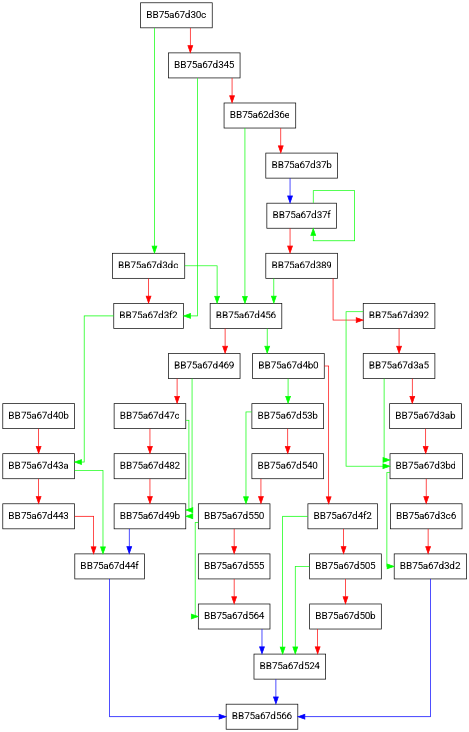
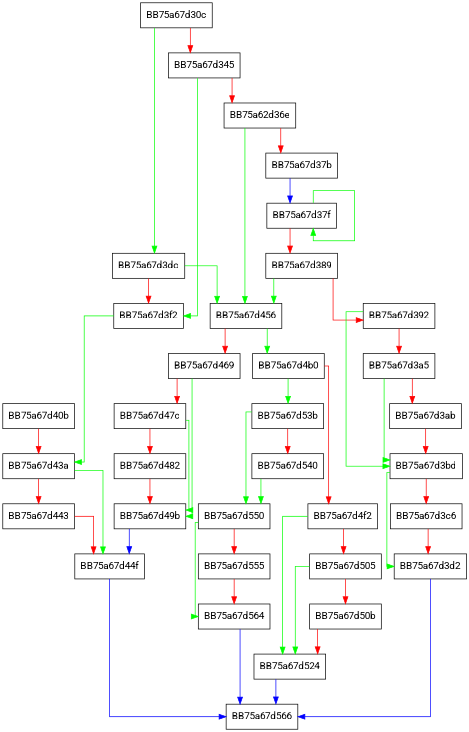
edge "BB75a67d540" -> "BB75a67d550": color red -> green
edge "BB75a67d564" -> "BB75a67d524": now "BB75a67d564" -> "BB75a67d566"
